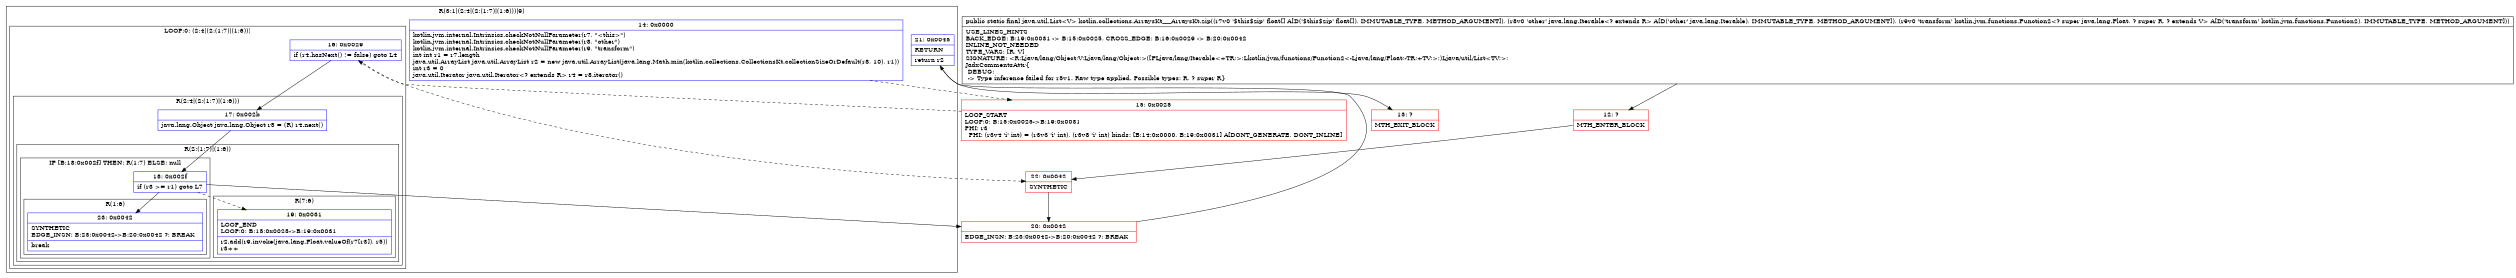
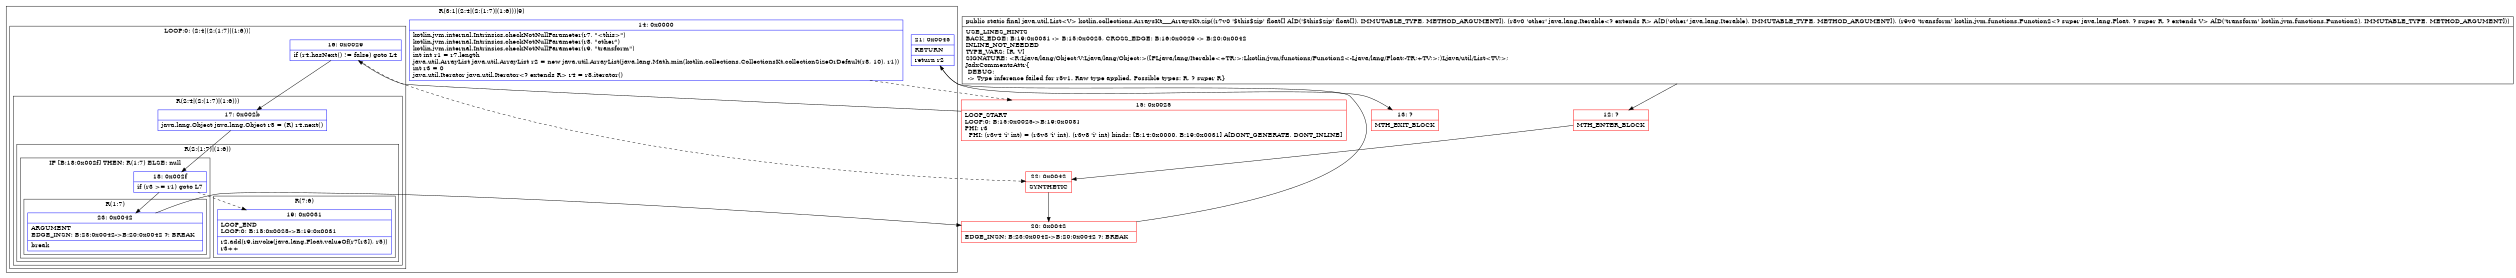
edge "15: 0x0025" -> "16: 0x0029": style dashed -> solid
cluster "R(1:6)": label "R(1:6)" -> "R(1:7)"
edge "18: 0x002f" -> "20: 0x0042": now "23: 0x0042" -> "20: 0x0042"
node "23: 0x0042": text "SYNTHETIC" -> "ARGUMENT"
